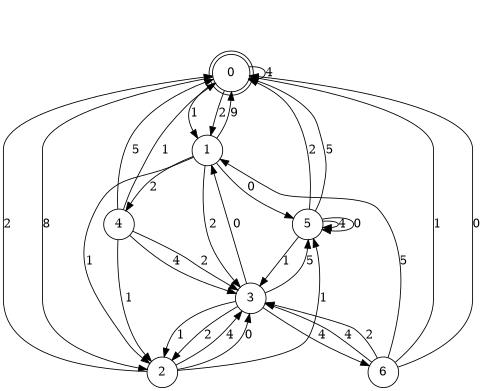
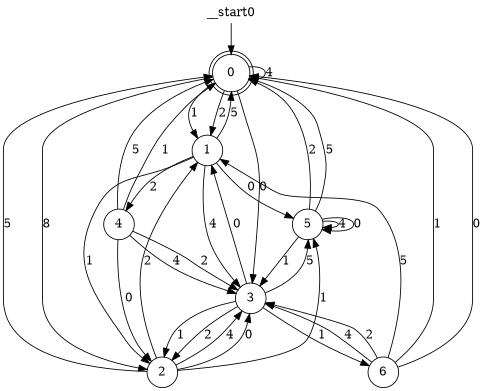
node "__start0": added
edge "1" -> "0": label "9" -> "5"
edge "0" -> "3": added, label "0"
edge "2" -> "0": label "2" -> "5"
edge "1" -> "3": label "2" -> "4"
edge "2" -> "1": added, label "2"
edge "4" -> "2": label "1" -> "0"
edge "3" -> "6": label "4" -> "1"
